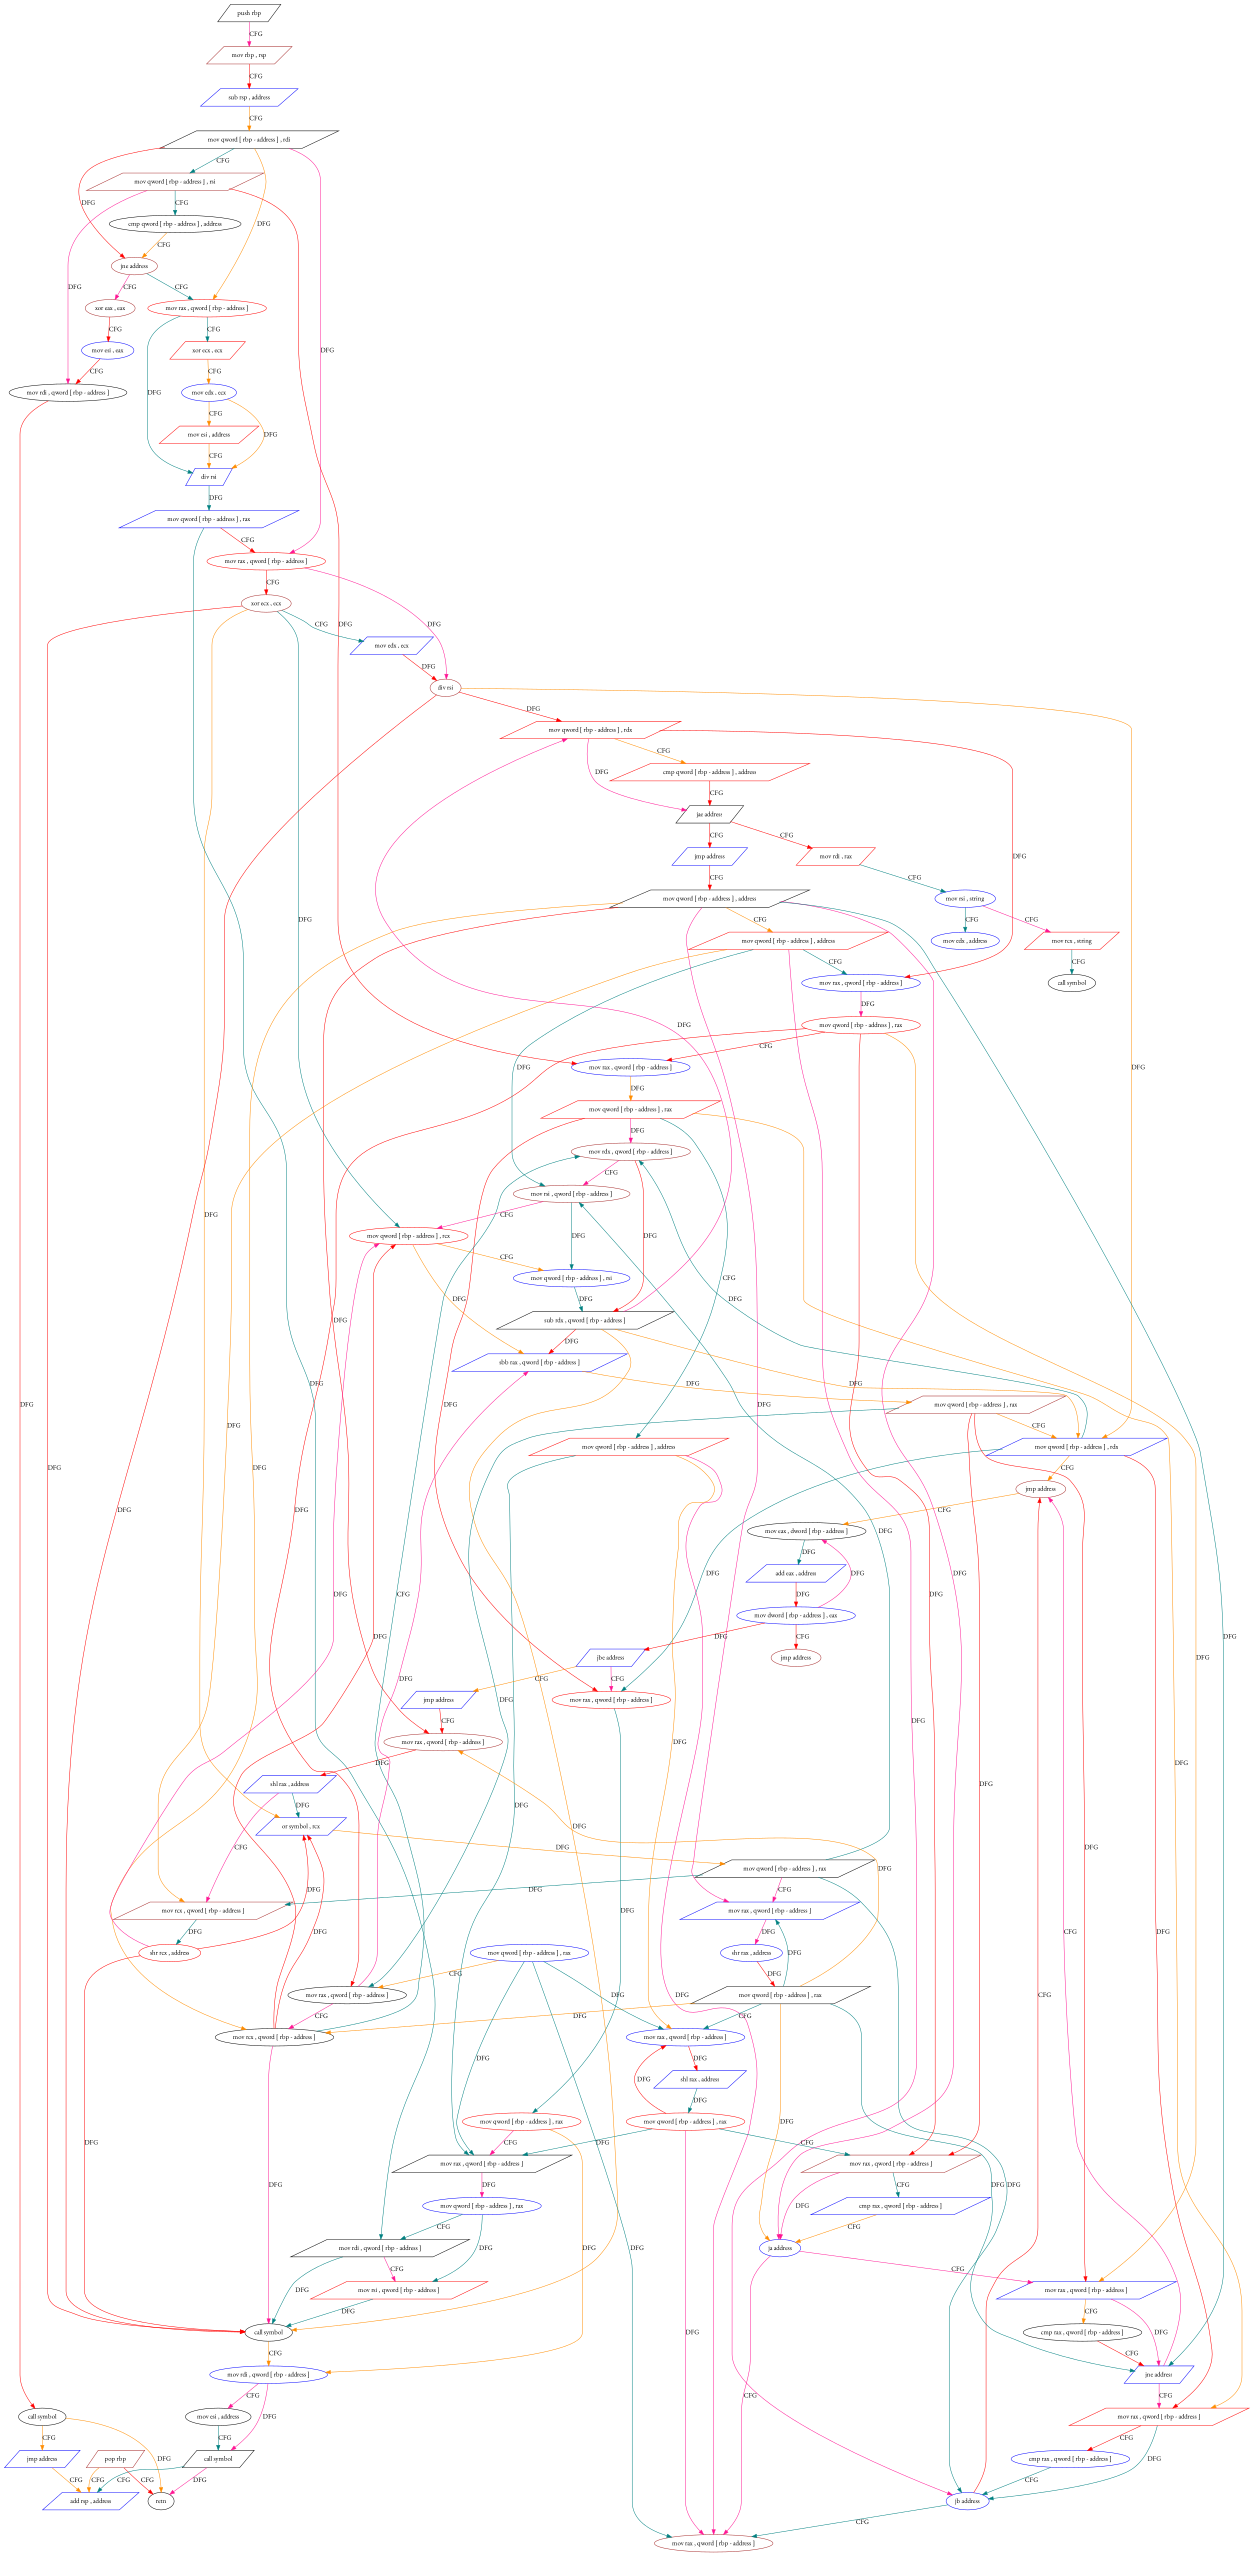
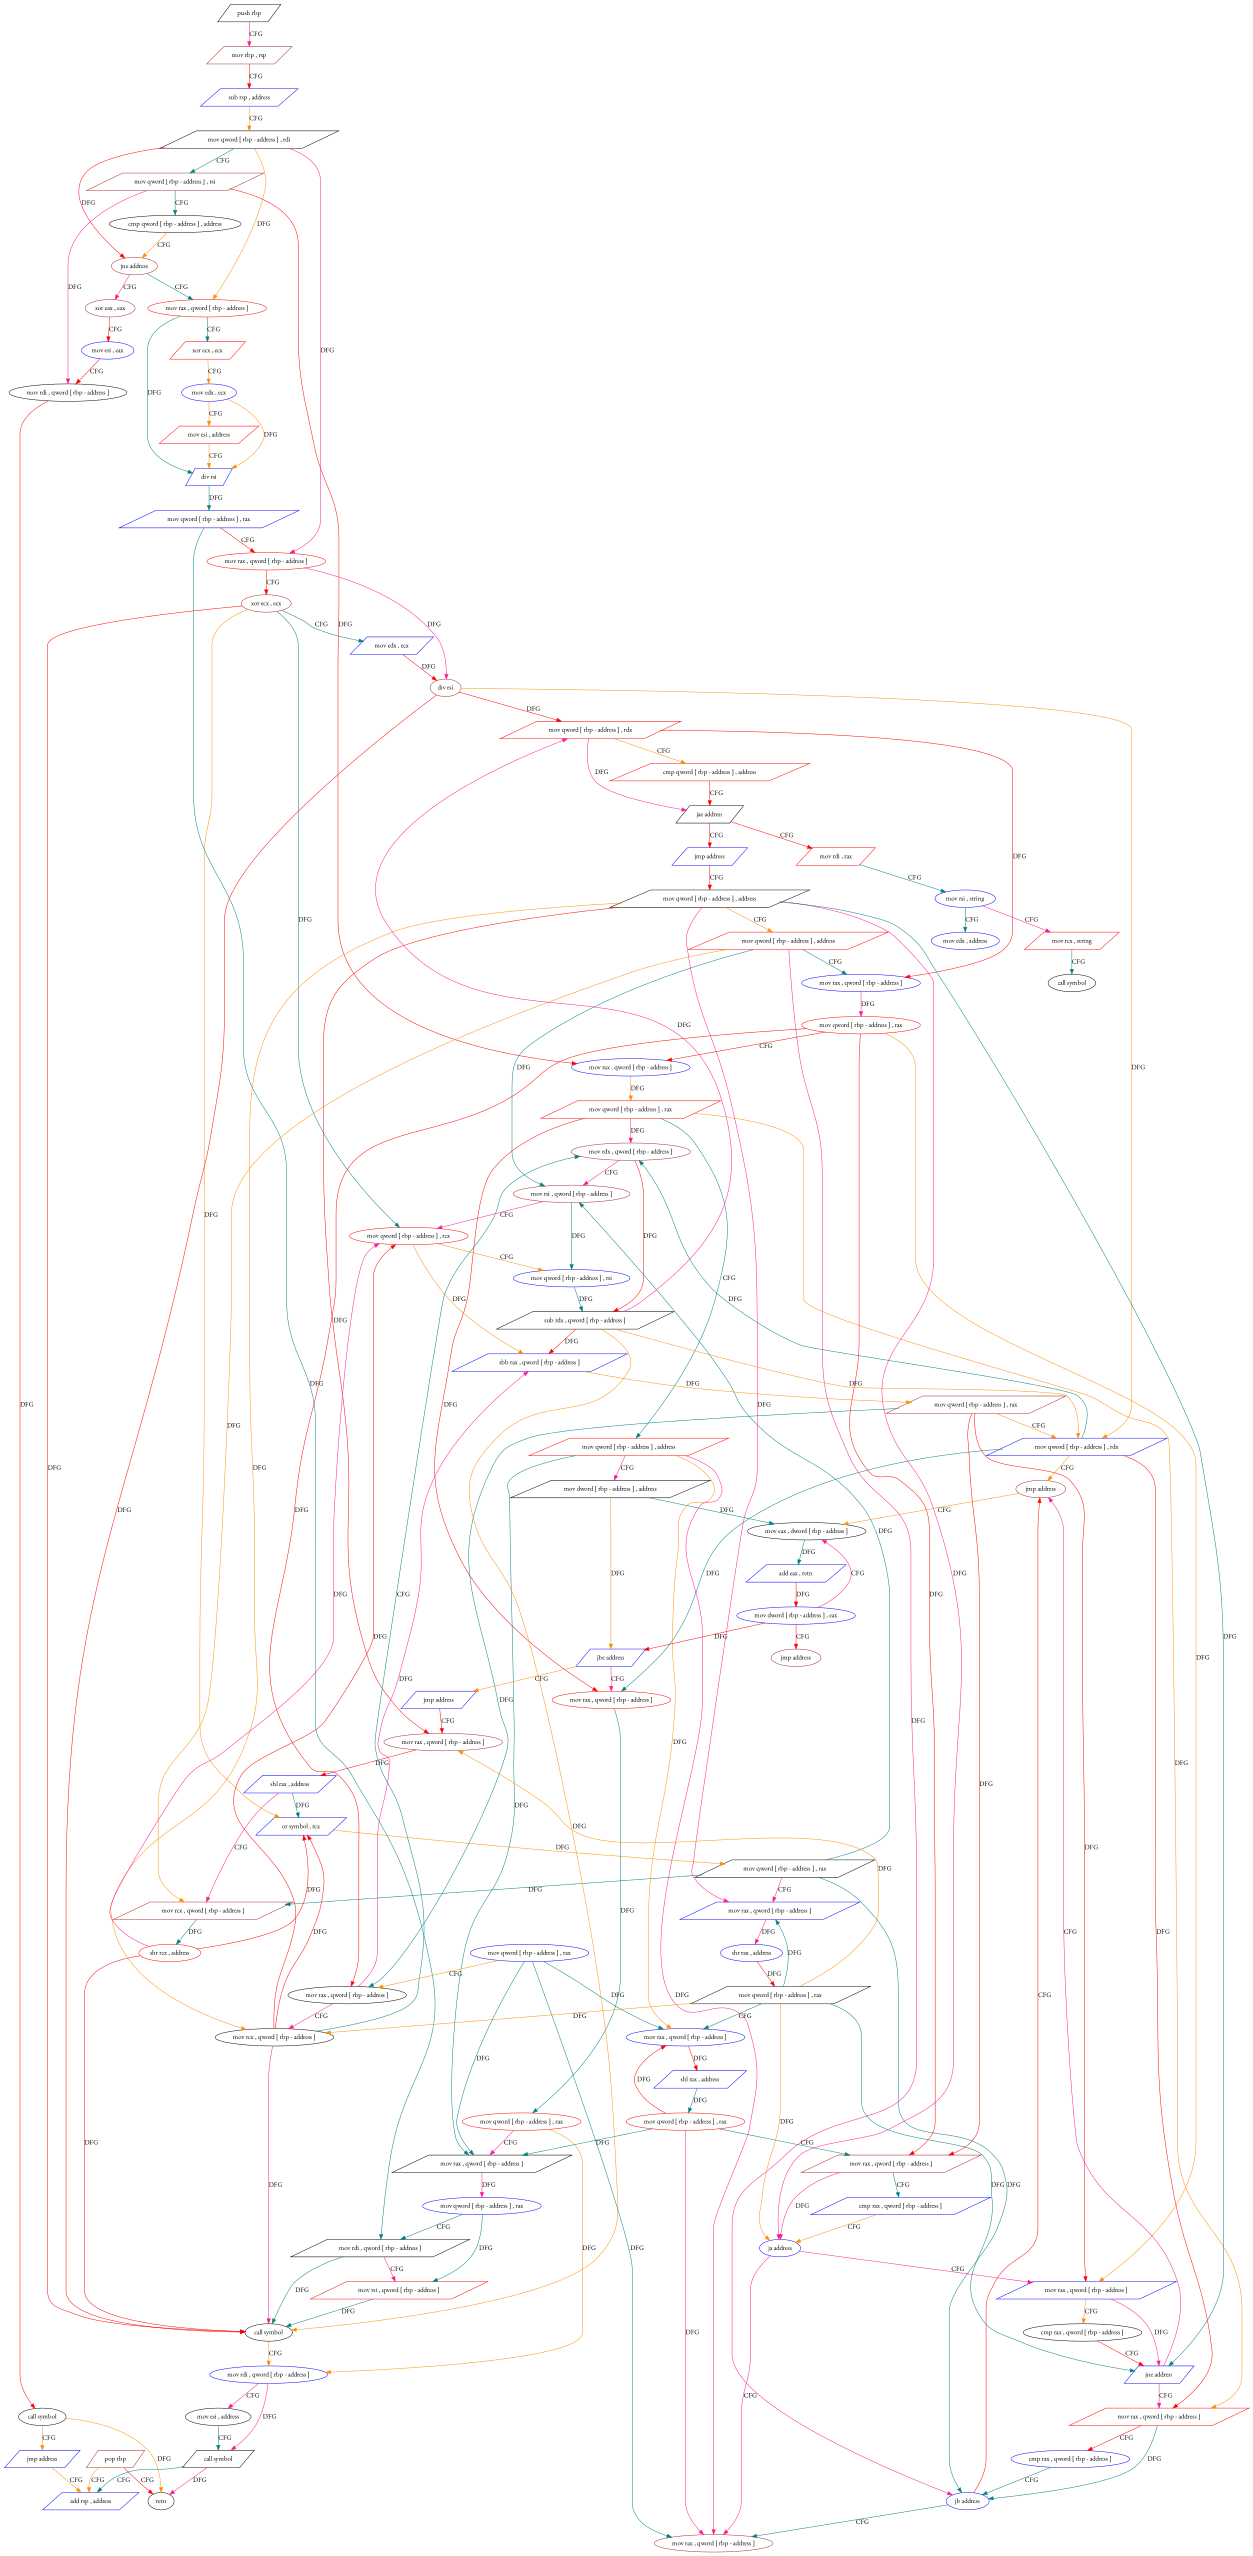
node "mov dword [ rbp - address ] , address": added
node "add eax , address": label "add eax , address" -> "add eax , retn"
edge "mov dword [ rbp - address ] , eax" -> "mov eax , dword [ rbp - address ]": label "DFG" -> "CFG"
